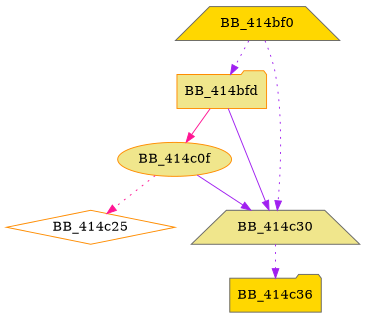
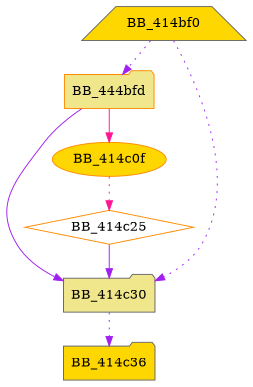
node "BB_414bfd": label "BB_414bfd" -> "BB_444bfd"
node "BB_414c0f": fillcolor khaki -> gold
edge "BB_414c0f" -> "BB_414c30": now "BB_414c25" -> "BB_414c30"
node "BB_414c30": shape trapezium -> folder
